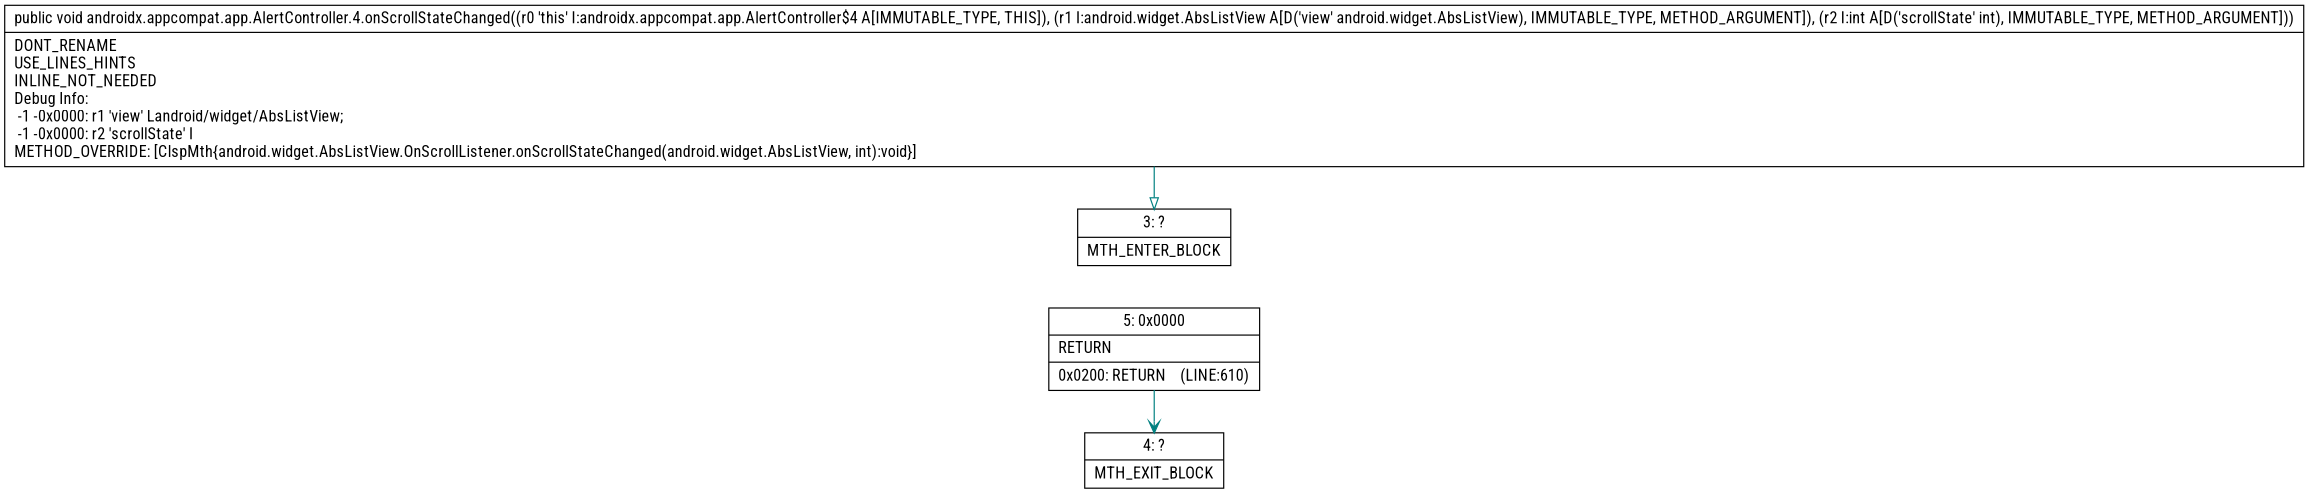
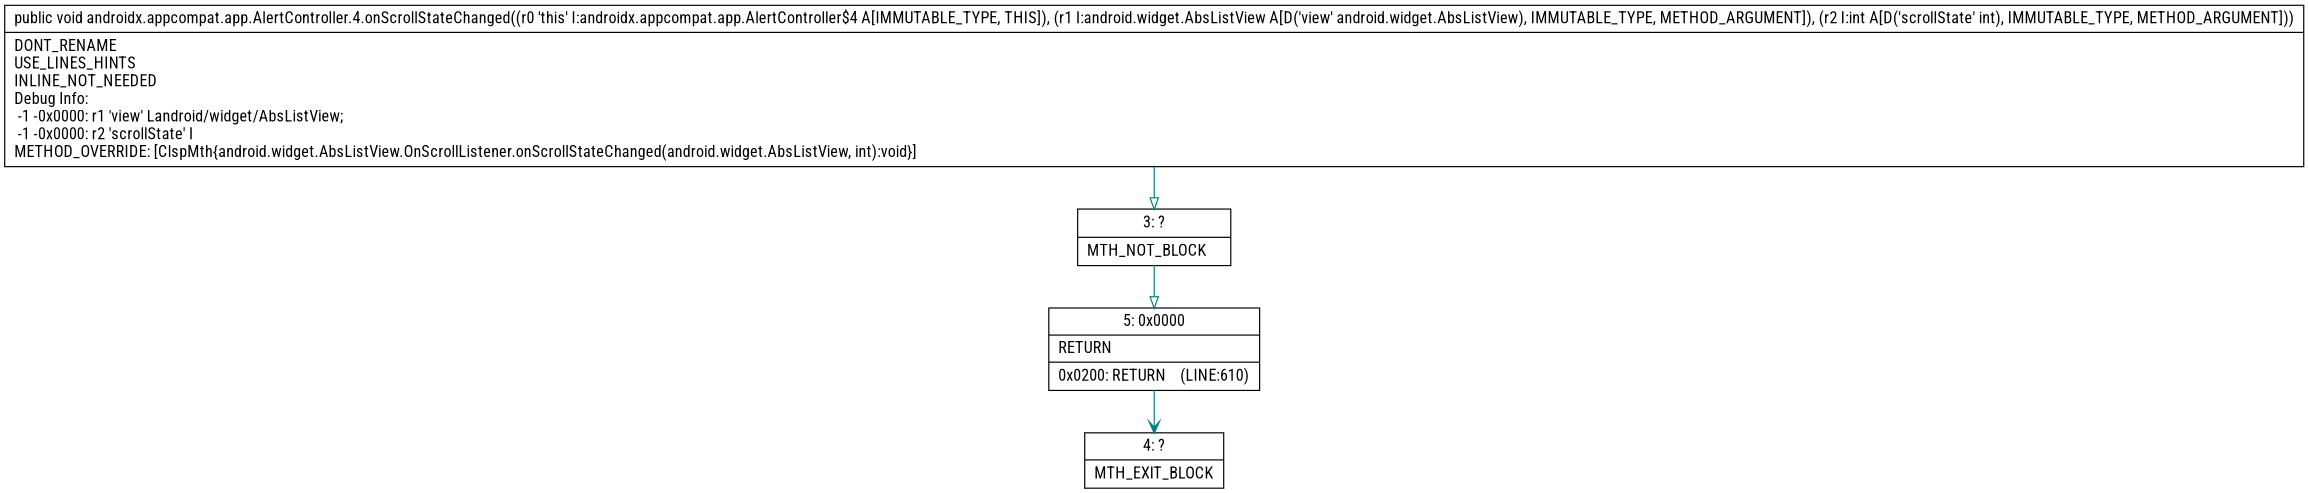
node "3: ?": text "MTH_ENTER_BLOCK" -> "MTH_NOT_BLOCK"
edge "3: ?" -> "5: 0x0000": added
